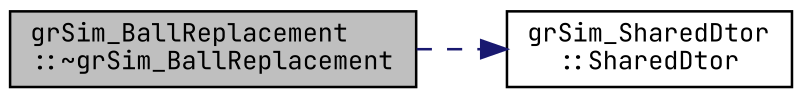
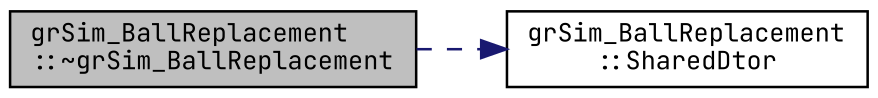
node "grSim_SharedDtor ::SharedDtor": label "grSim_SharedDtor ::SharedDtor" -> "grSim_BallReplacement ::SharedDtor"
